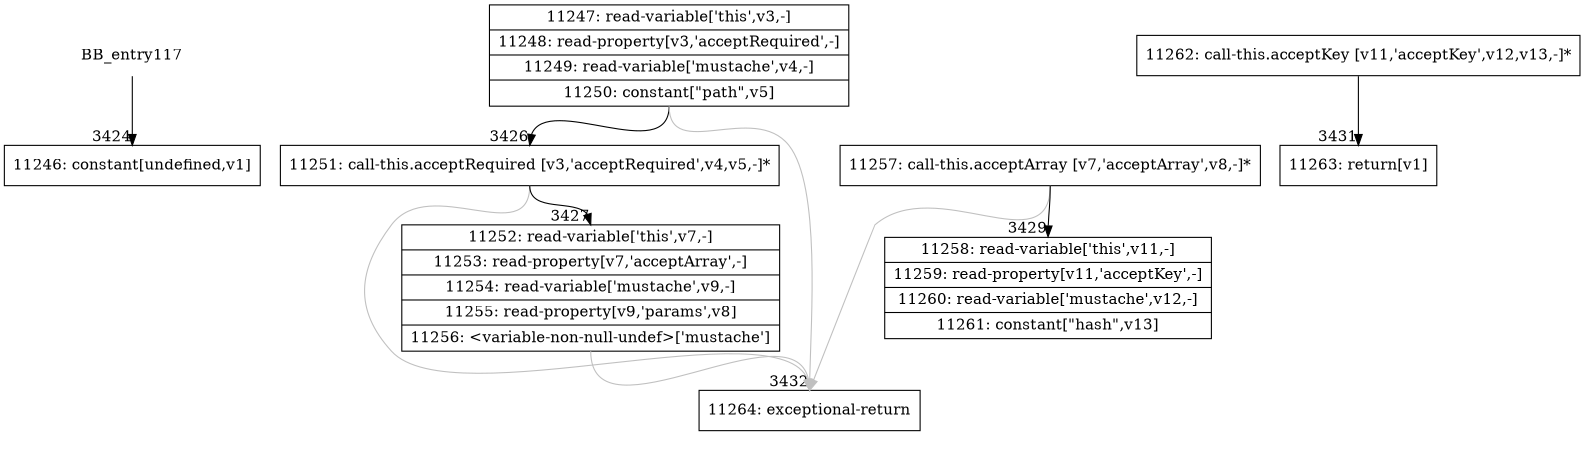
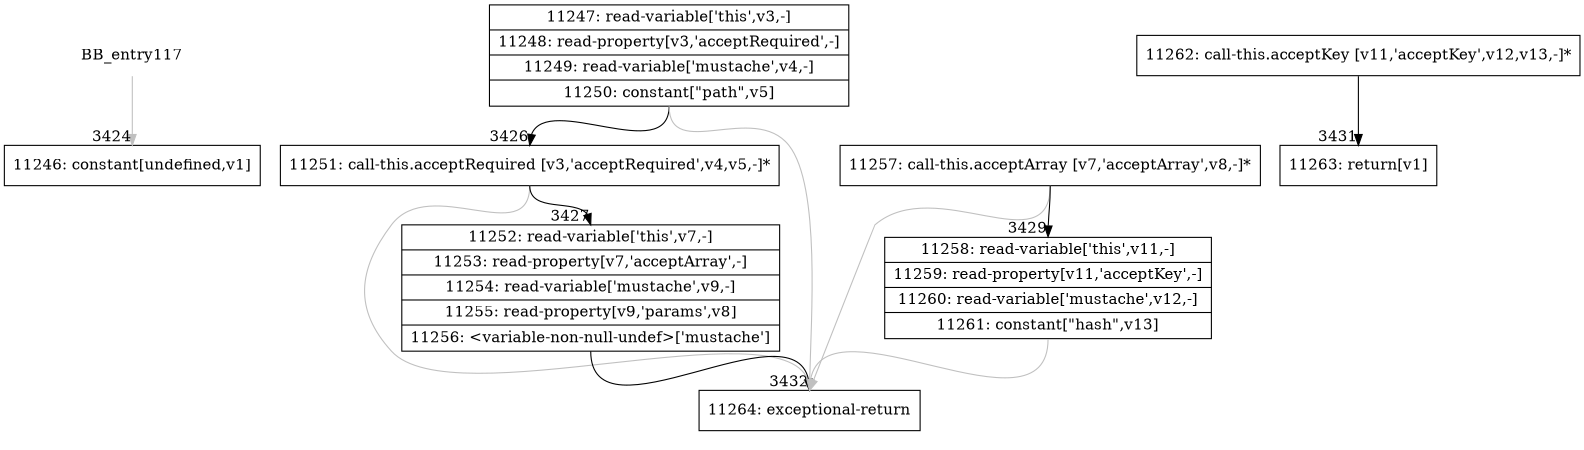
edge "BB_entry117" -> "11246: constant[undefined,v1]": color black -> gray
edge "11258: read-variable['this',v11,-]" -> "11264: exceptional-return": added
edge "11252: read-variable['this',v7,-]" -> "11264: exceptional-return": color gray -> black
